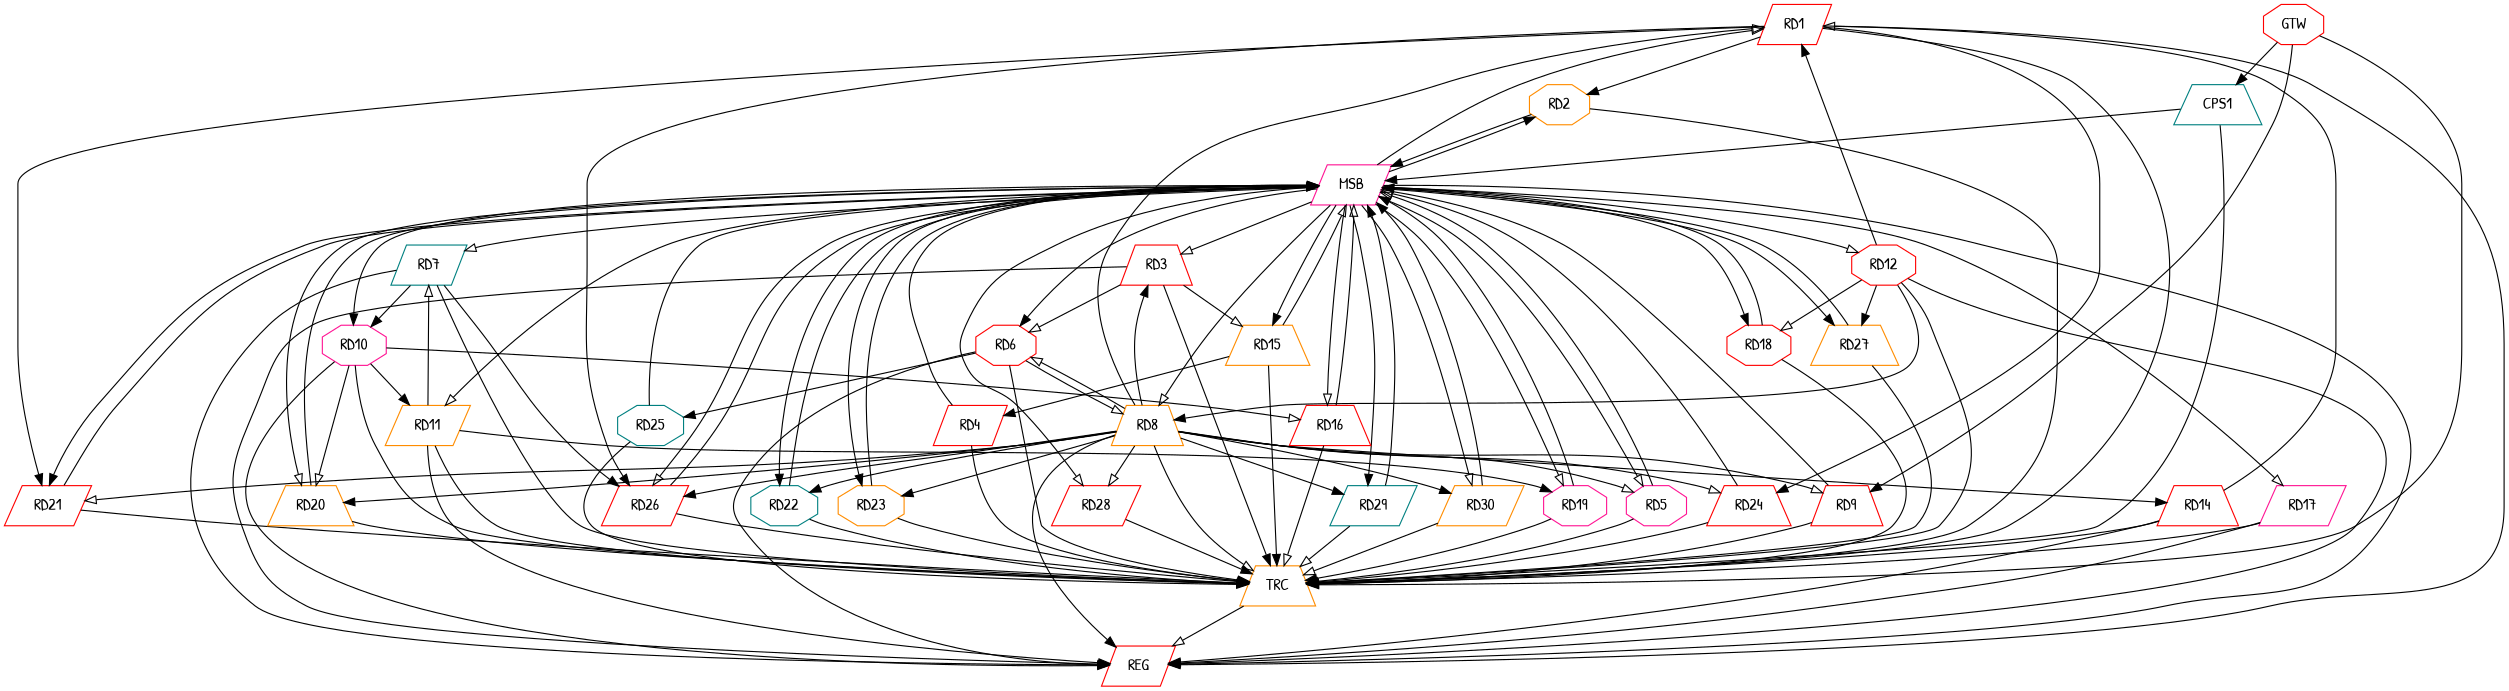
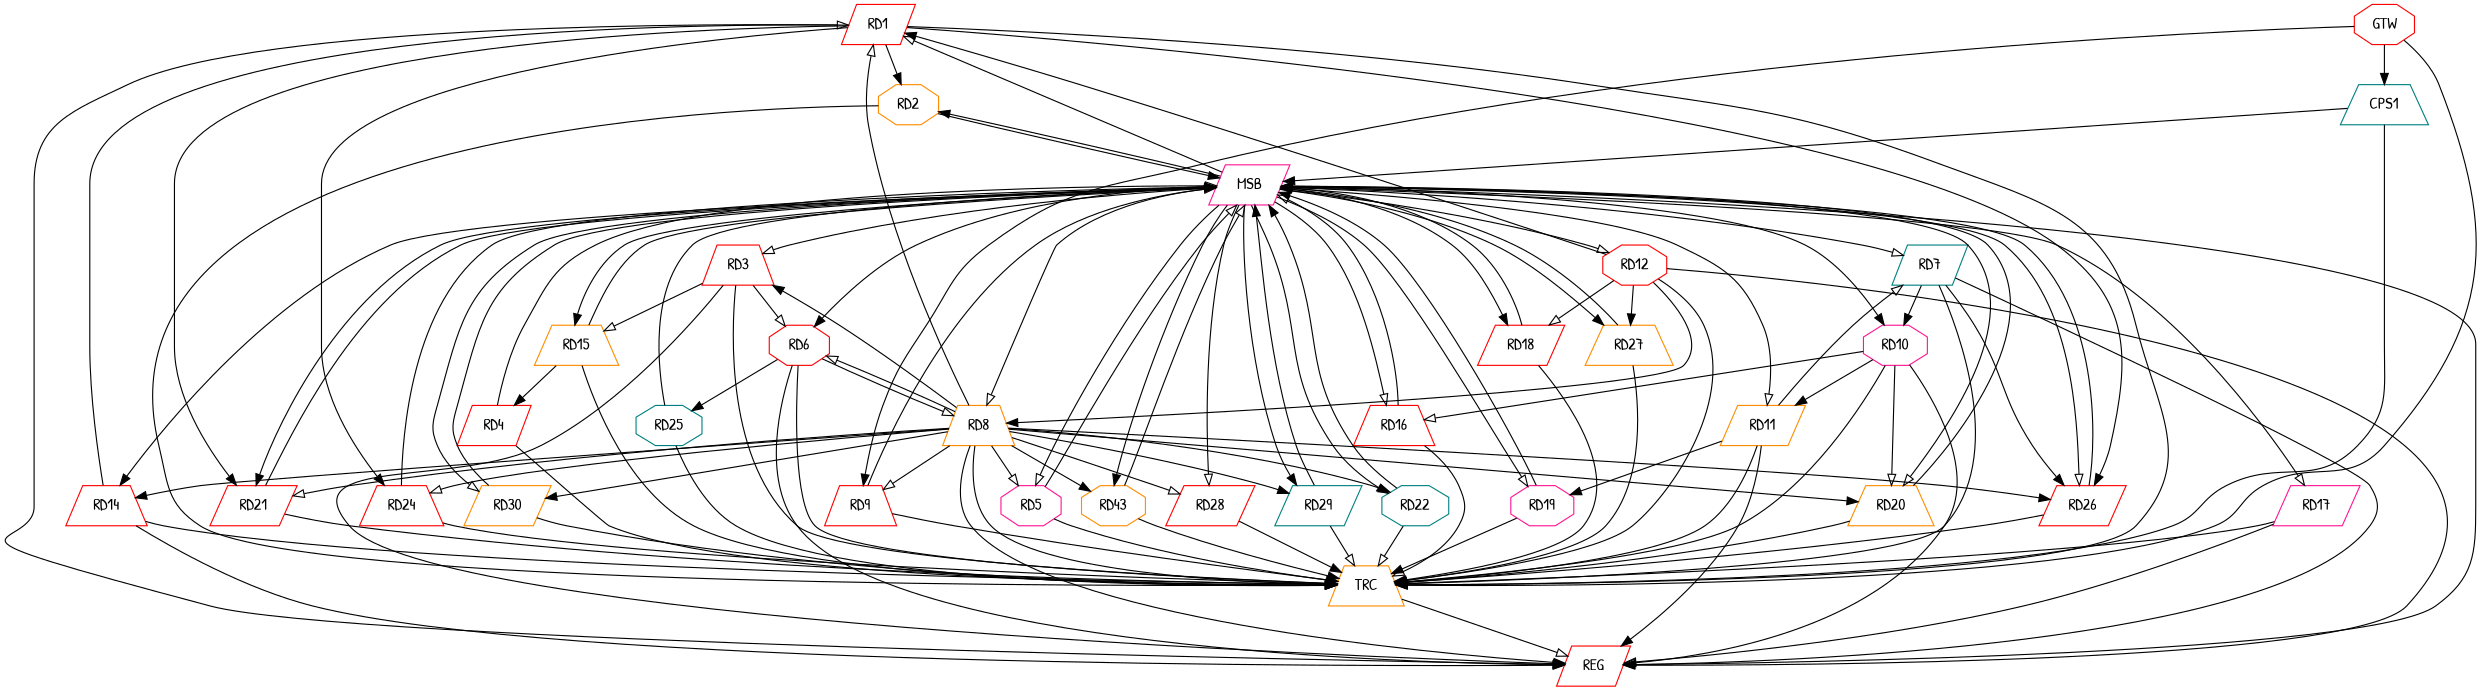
edge "MSB" -> "RD14": added
node "RD18": shape octagon -> parallelogram
node "RD23": label "RD23" -> "RD43"
